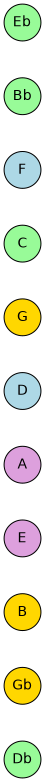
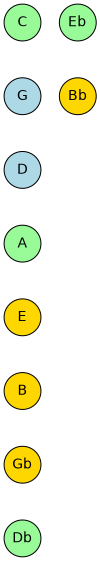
node "Bb": fillcolor palegreen -> gold
node "F": removed
node "G": fillcolor gold -> lightblue
node "A": fillcolor plum -> palegreen
node "E": fillcolor plum -> gold
